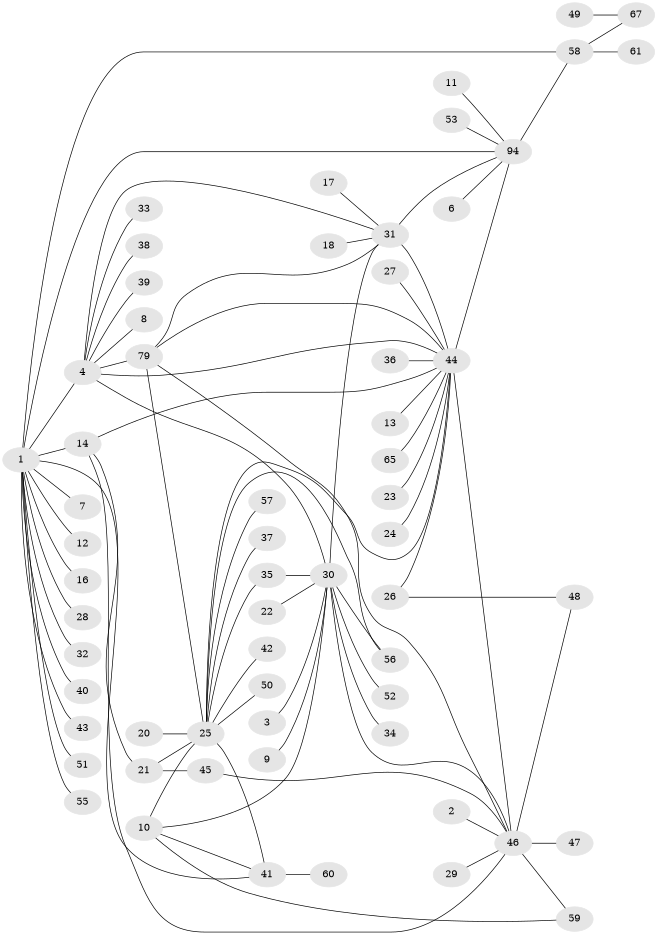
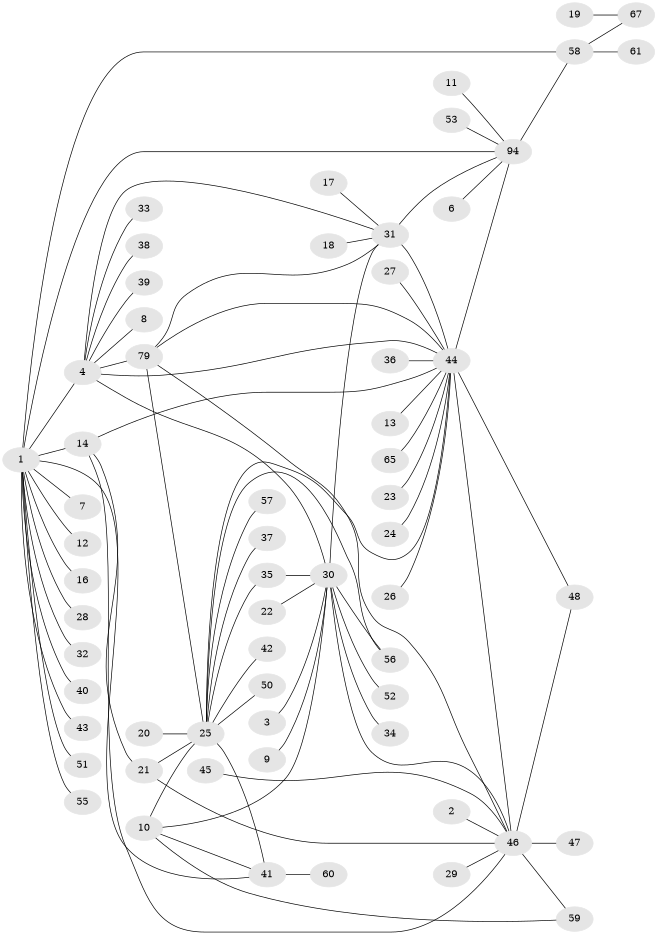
node "49": label "49" -> "19"
edge "26" -- "48": now "44" -- "48"
edge "21" -- "45": now "21" -- "46"
